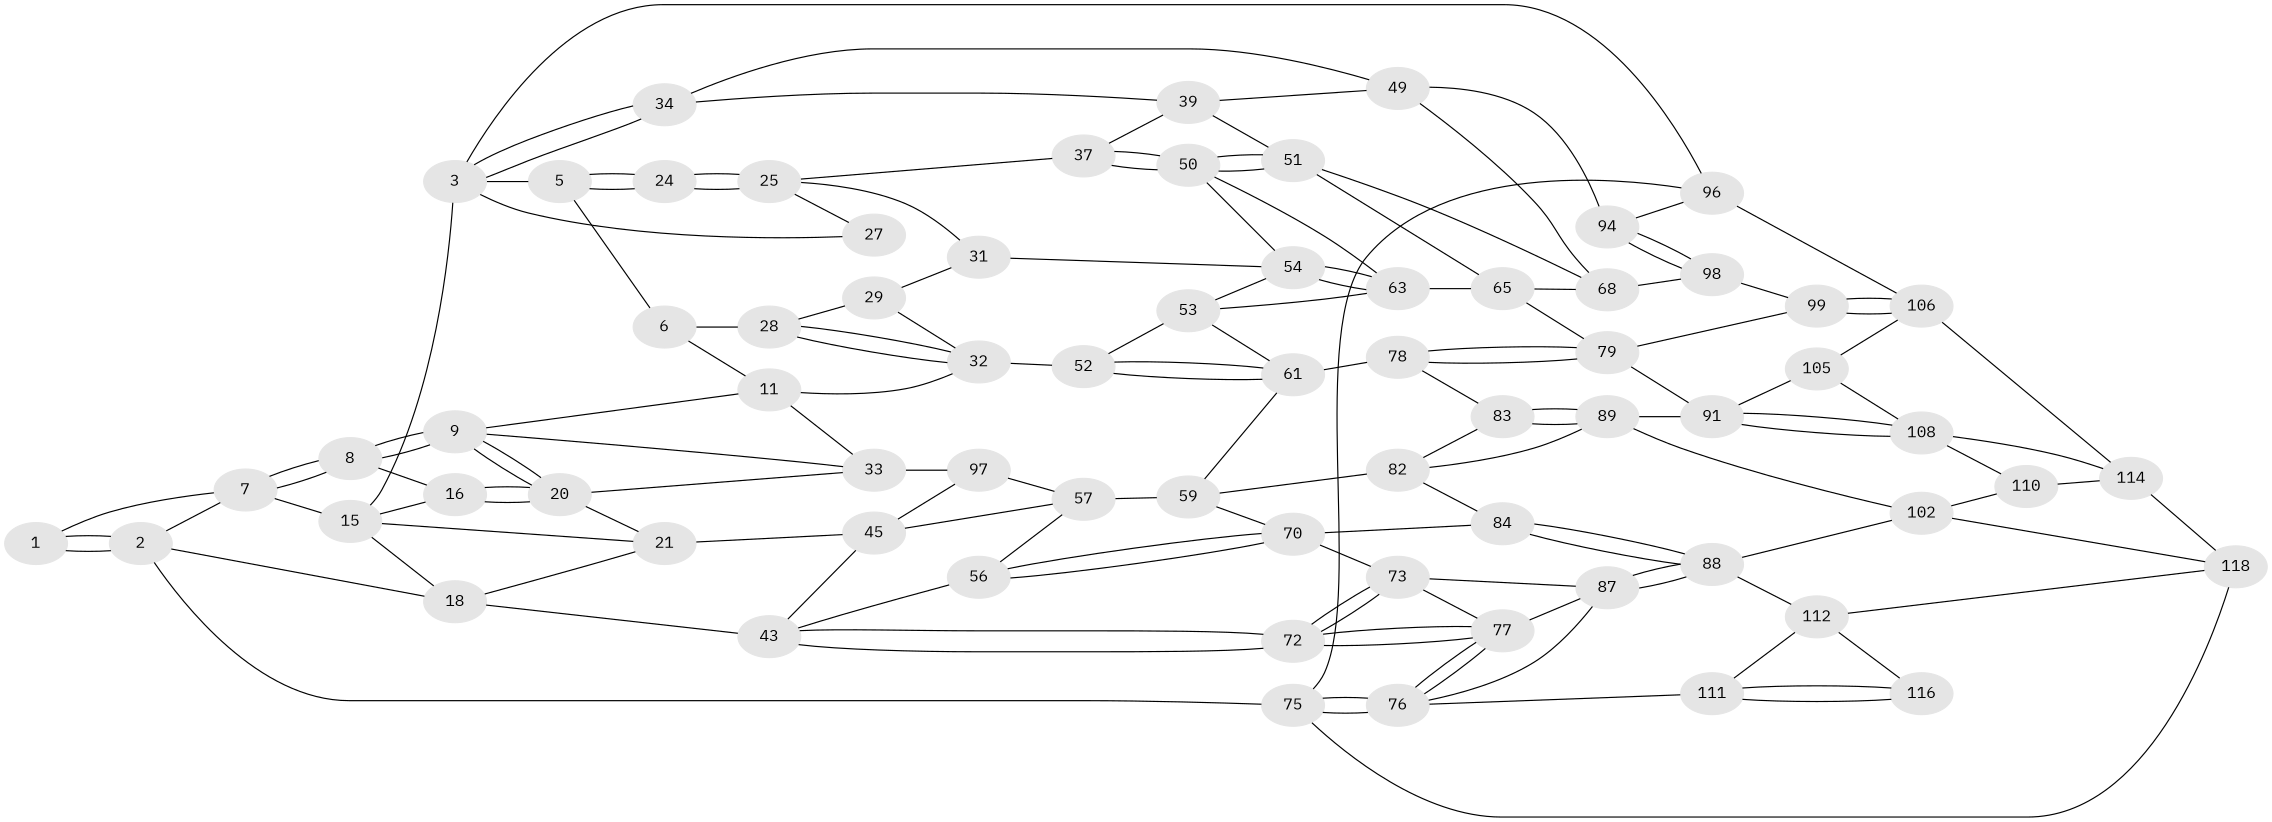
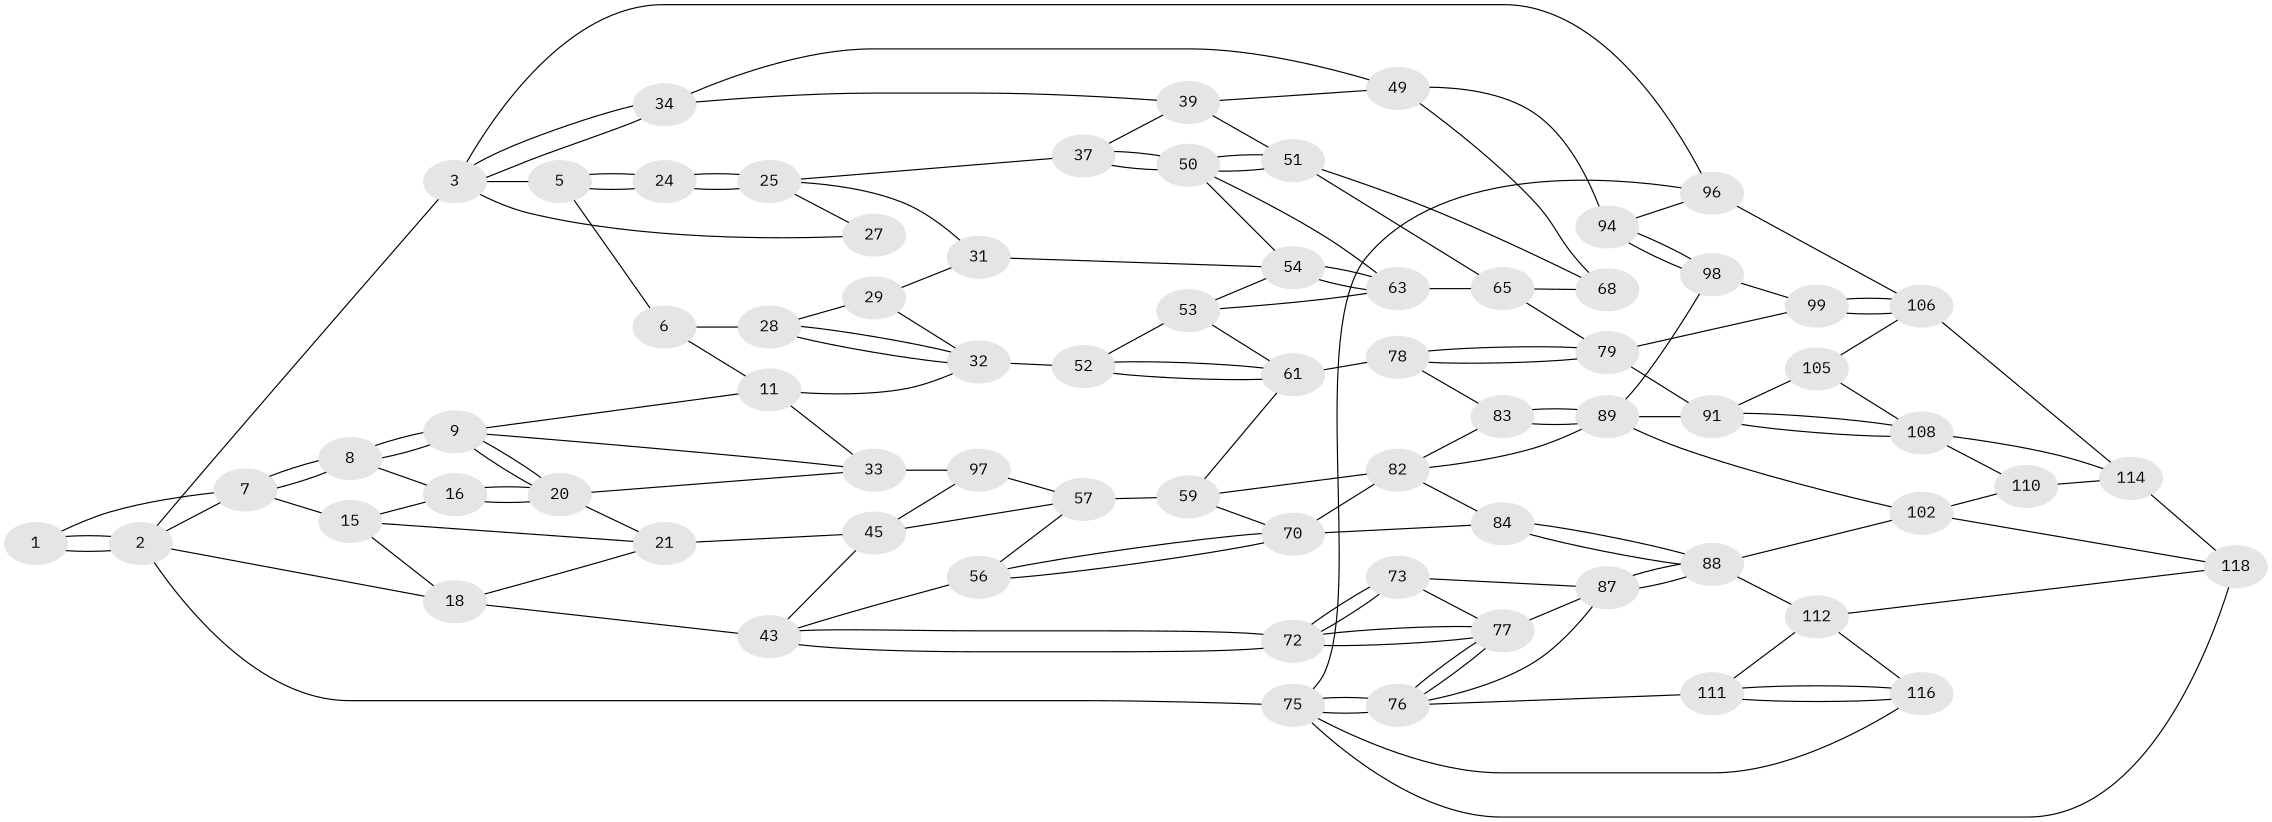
edge "98" -- "68": now "98" -- "89"
edge "3" -- "15": now "3" -- "2"
edge "70" -- "73": now "70" -- "82"
edge "116" -- "75": added
